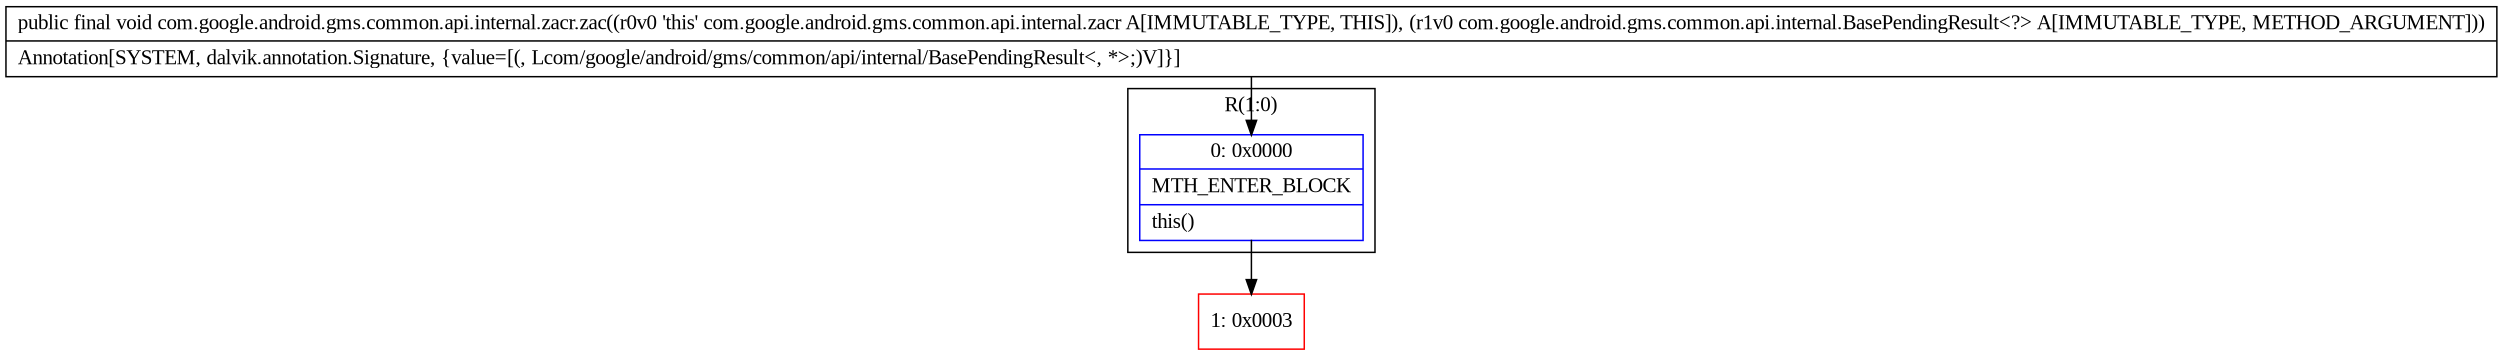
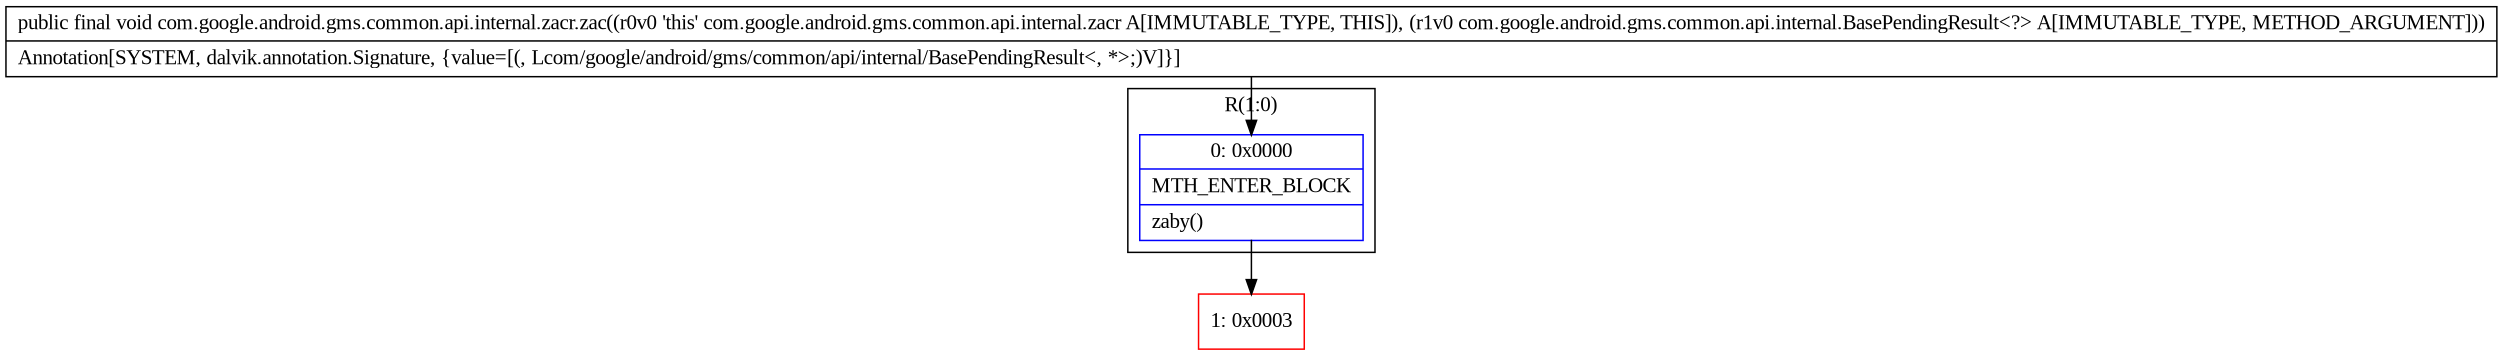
node "0: 0x0000": text "this()" -> "zaby()"
